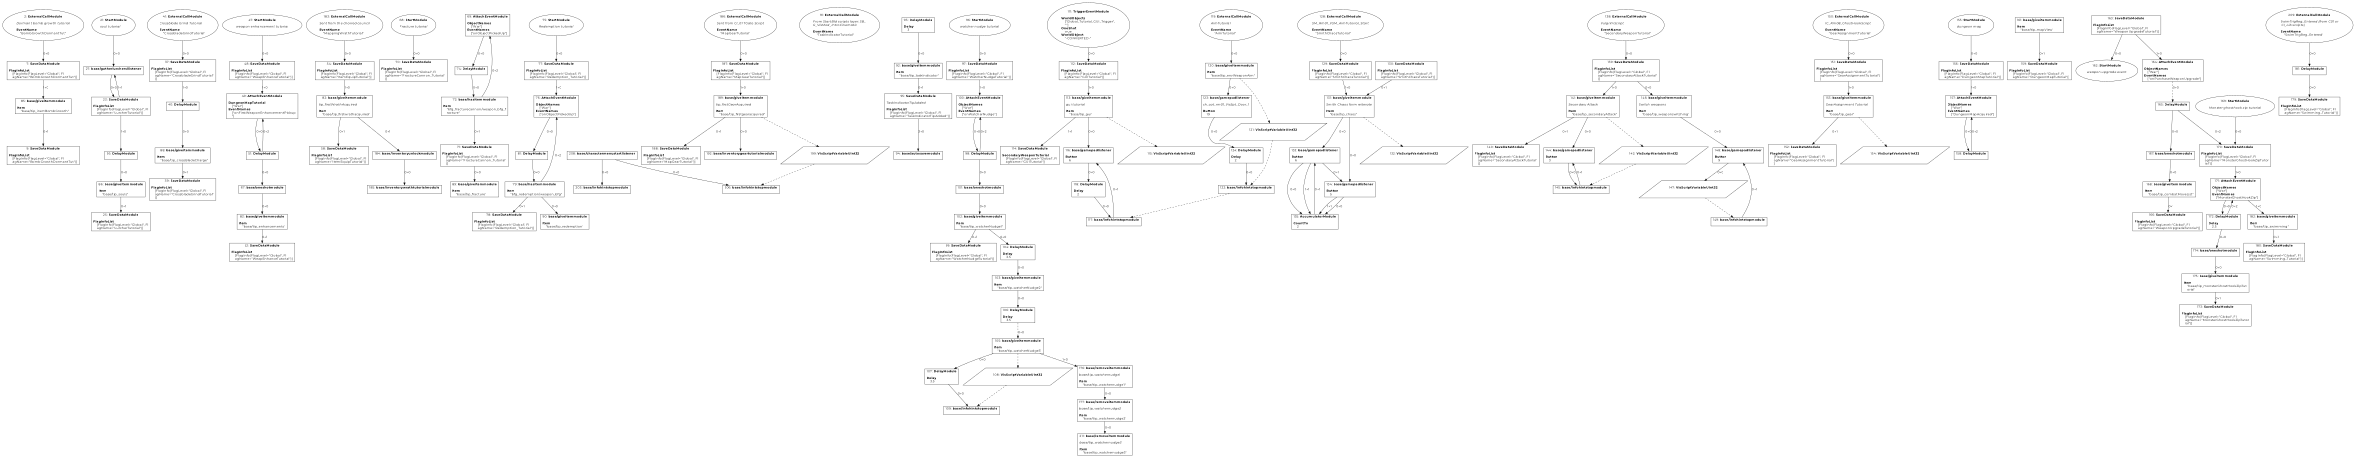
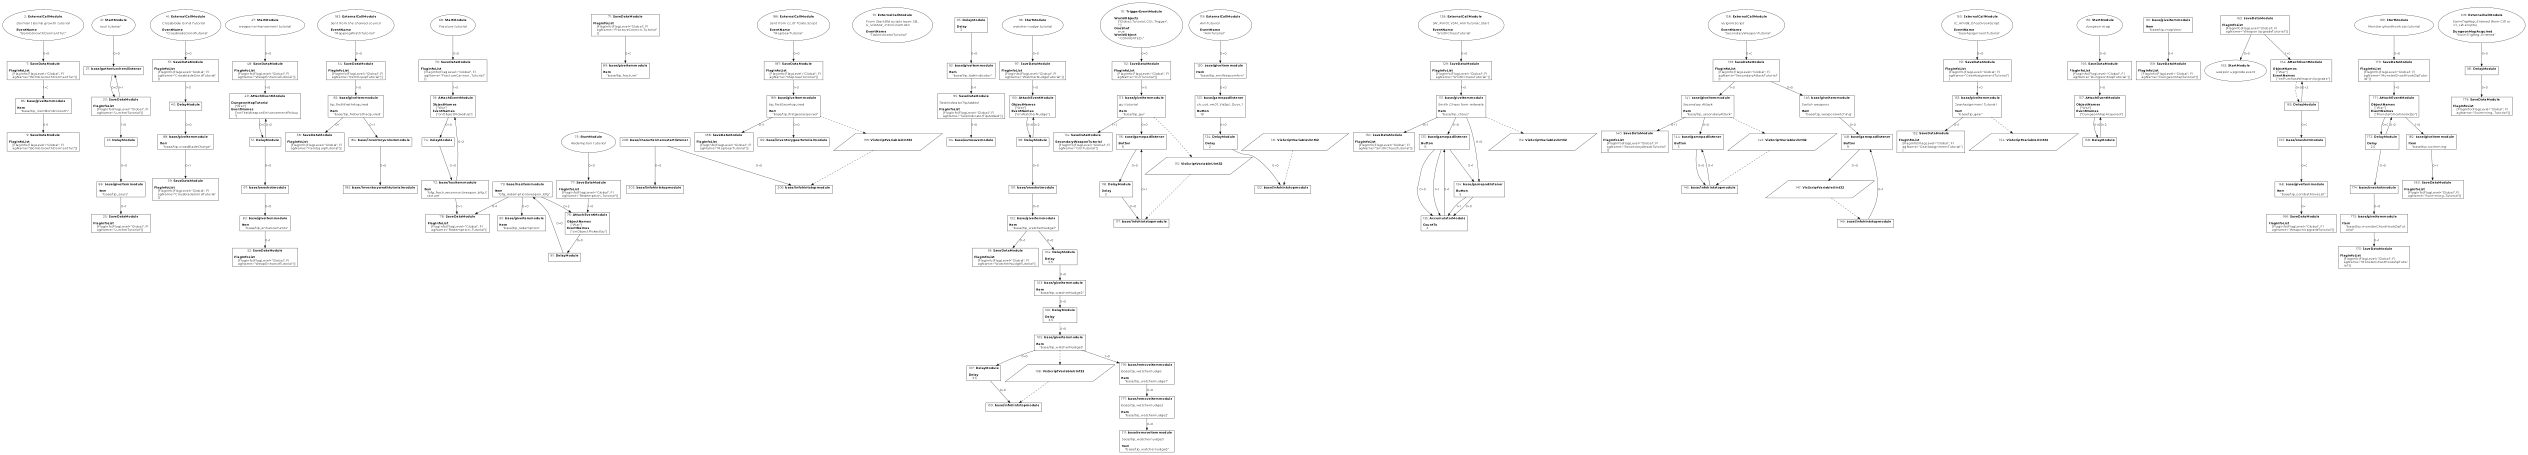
node "209:": text "EventName" -> "DungeonMapAcquired"
edge "70:" -> "69:": added, label "1→0"
edge "130:" -> "131:": reversed
edge "120:" -> "121:": removed
edge "165:" -> "170:": now "165:" -> "164:"
edge "72:" -> "71:": now "72:" -> "78:"
edge "122:" -> "117:": now "115:" -> "117:"
